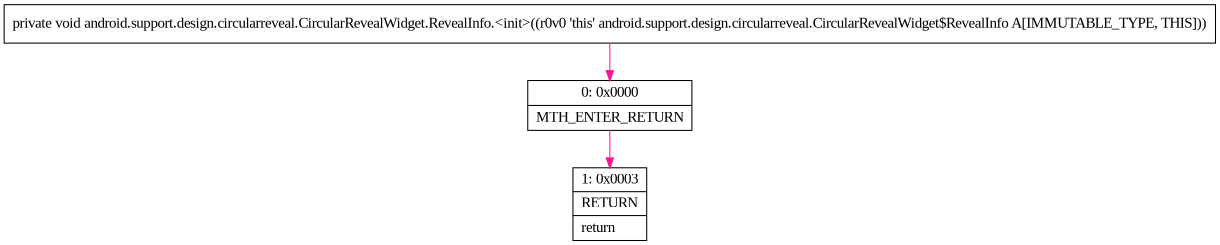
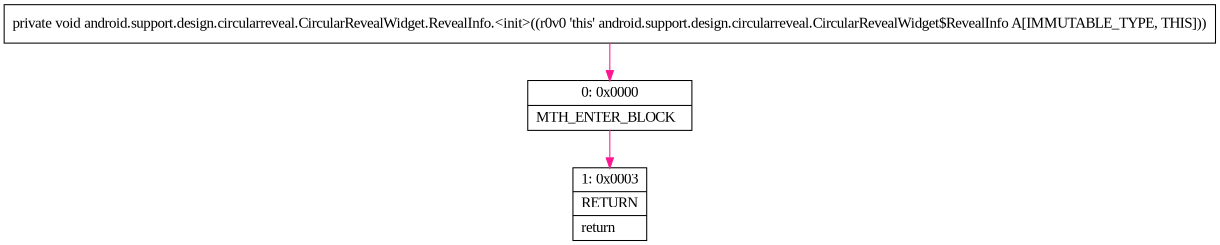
node "0: 0x0000": text "MTH_ENTER_RETURN" -> "MTH_ENTER_BLOCK"
